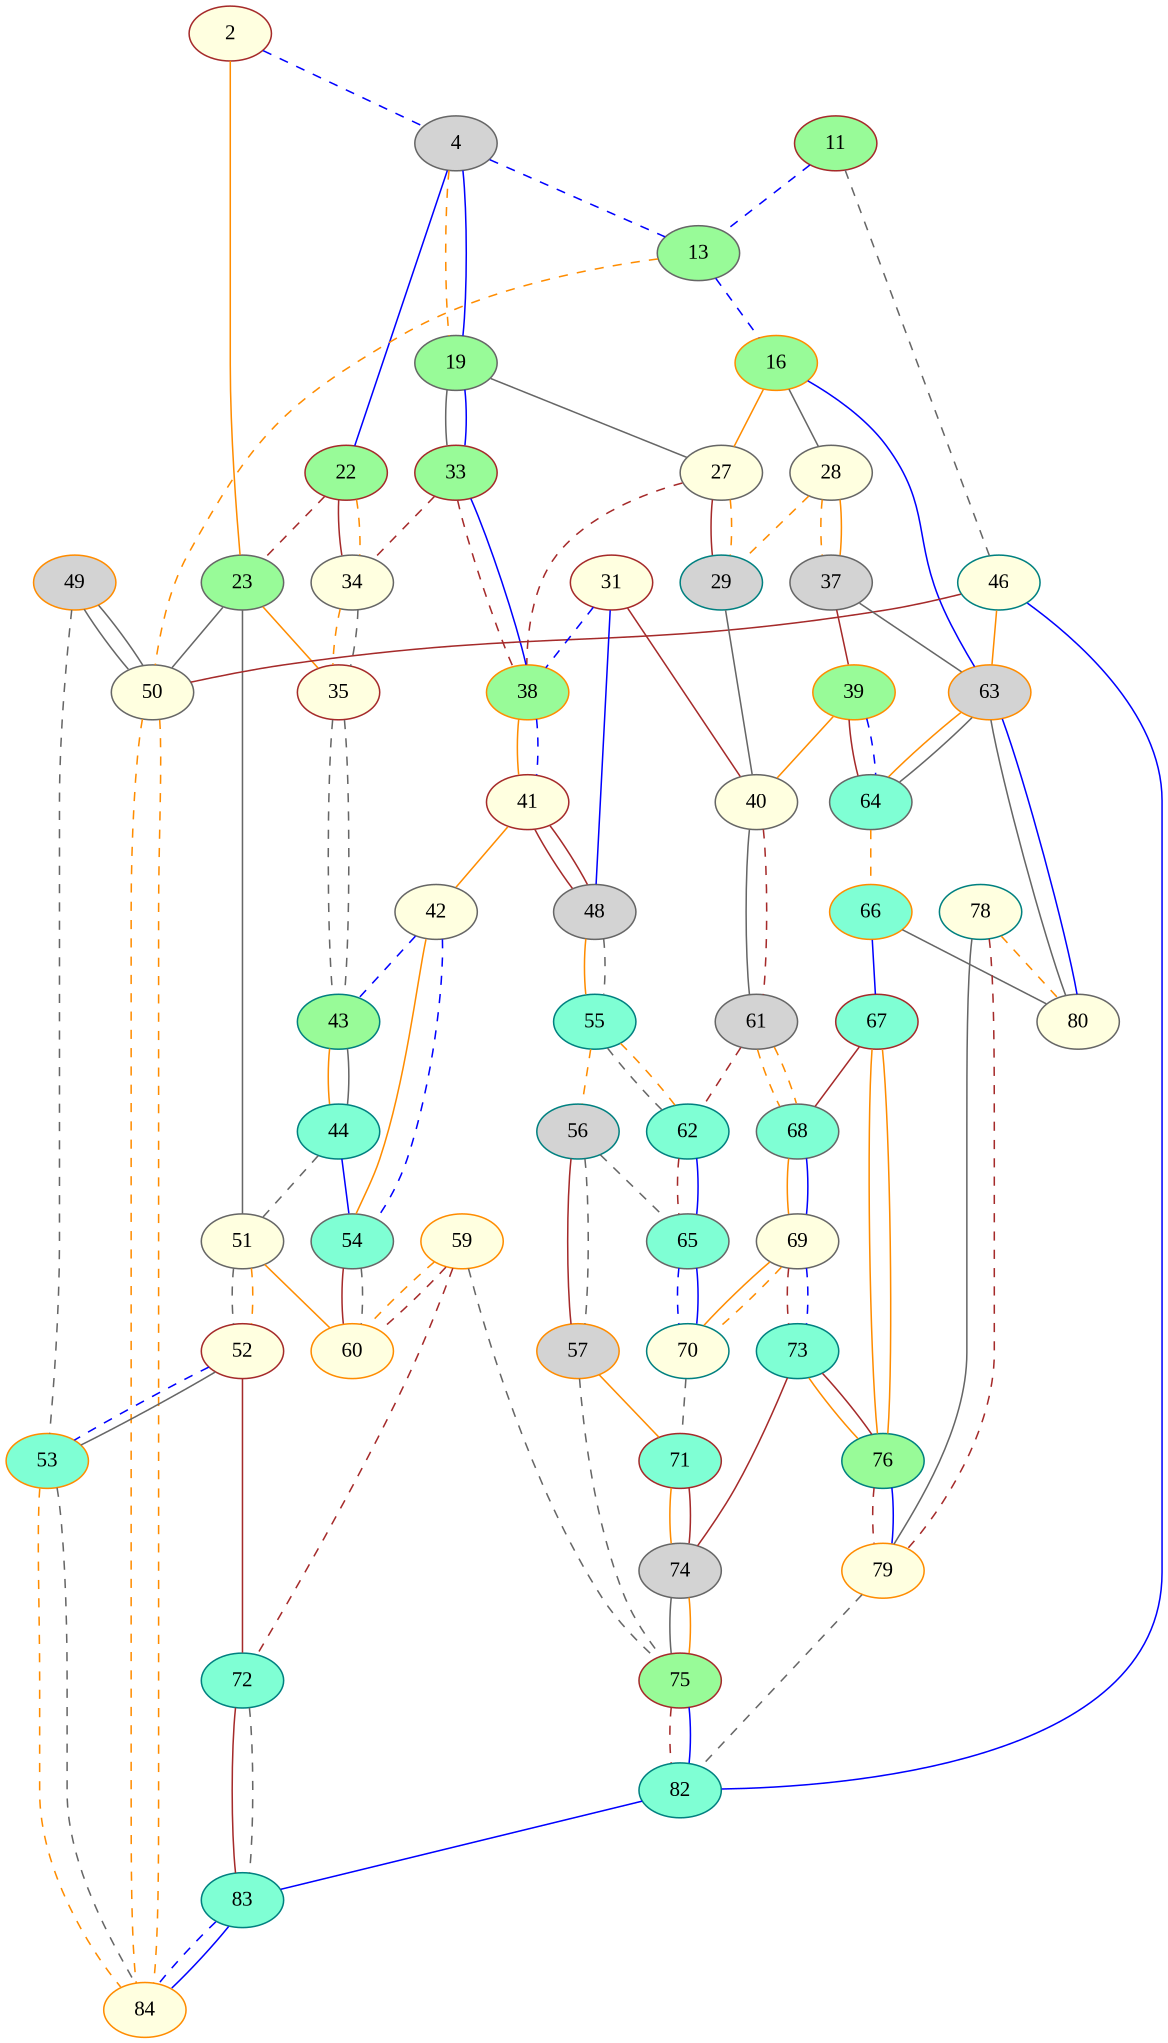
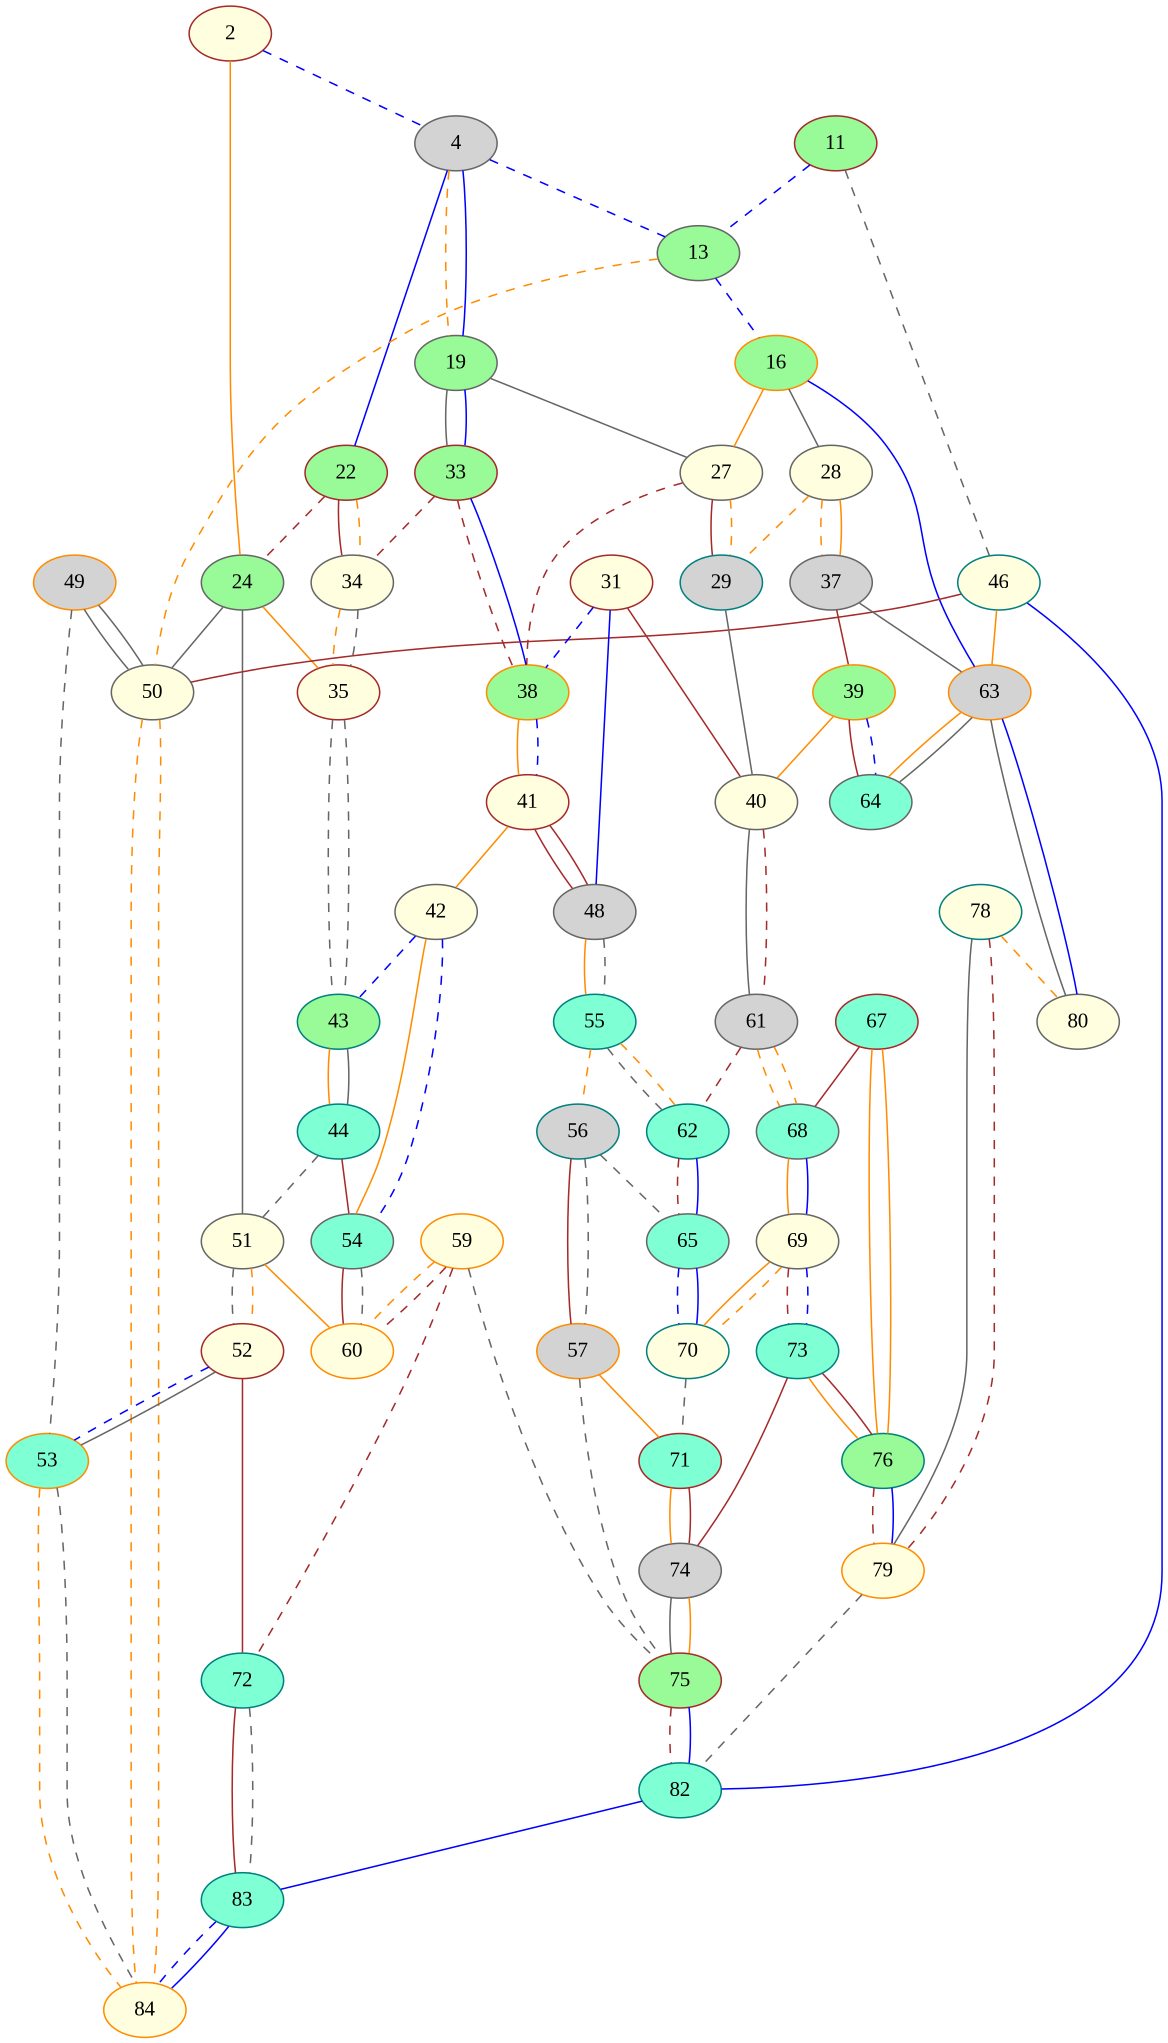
node "23": label "23" -> "24"
node "66": removed
edge "44" -- "54": color blue -> brown
